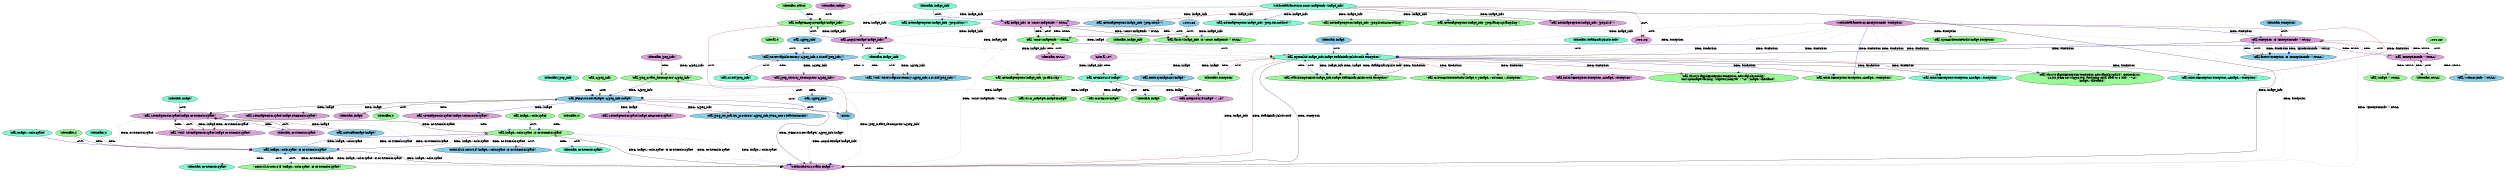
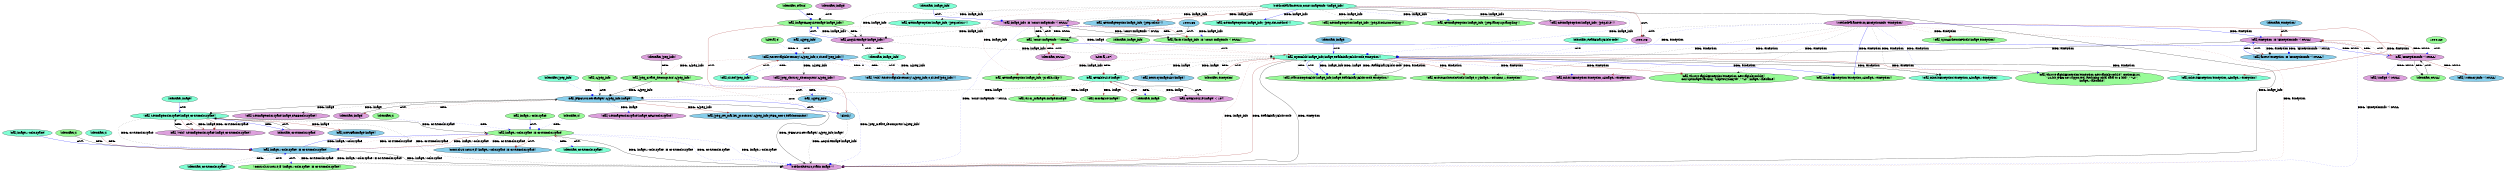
edge "(Call,image=AcquireImage(image_info))" -> "(Call,AcquireImage(image_info))": added, label "CFG:"
edge "(Literal,0)" -> "(Call,ResetMagickMemory(&jpeg_info,0,sizeof(jpeg_info)))": label "AST: " -> "DDG: 0"
edge "(Call,(ExceptionInfo *) NULL)" -> "(Call,(MemoryInfo *) NULL)": style dotted -> solid
node "(Call,(Image *) NULL)": fillcolor palegreen -> plum
edge "(Call,jpeg_create_decompress(&jpeg_info))" -> "(Call,JPEGSourceManager(&jpeg_info,image))": color blue -> black
node "(Call,SetImageColorspace(image,CMYKColorspace))": fillcolor plum -> aquamarine
node "(Call,SetImageColorspace(image,YCbCrColorspace))": removed
